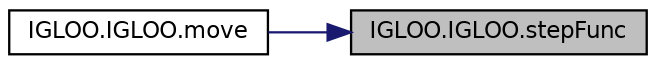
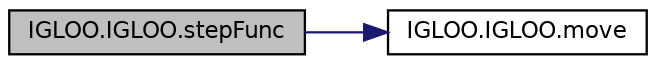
edge "IGLOO.IGLOO.move" -> "IGLOO.IGLOO.stepFunc": reversed
